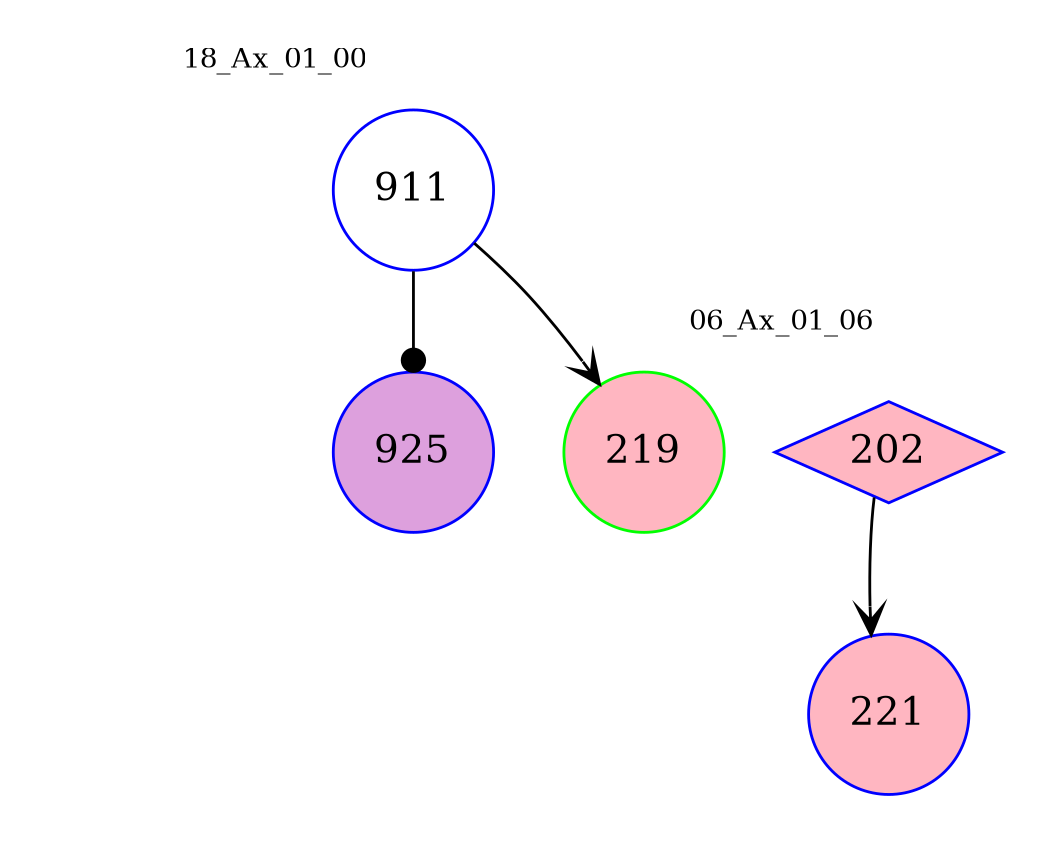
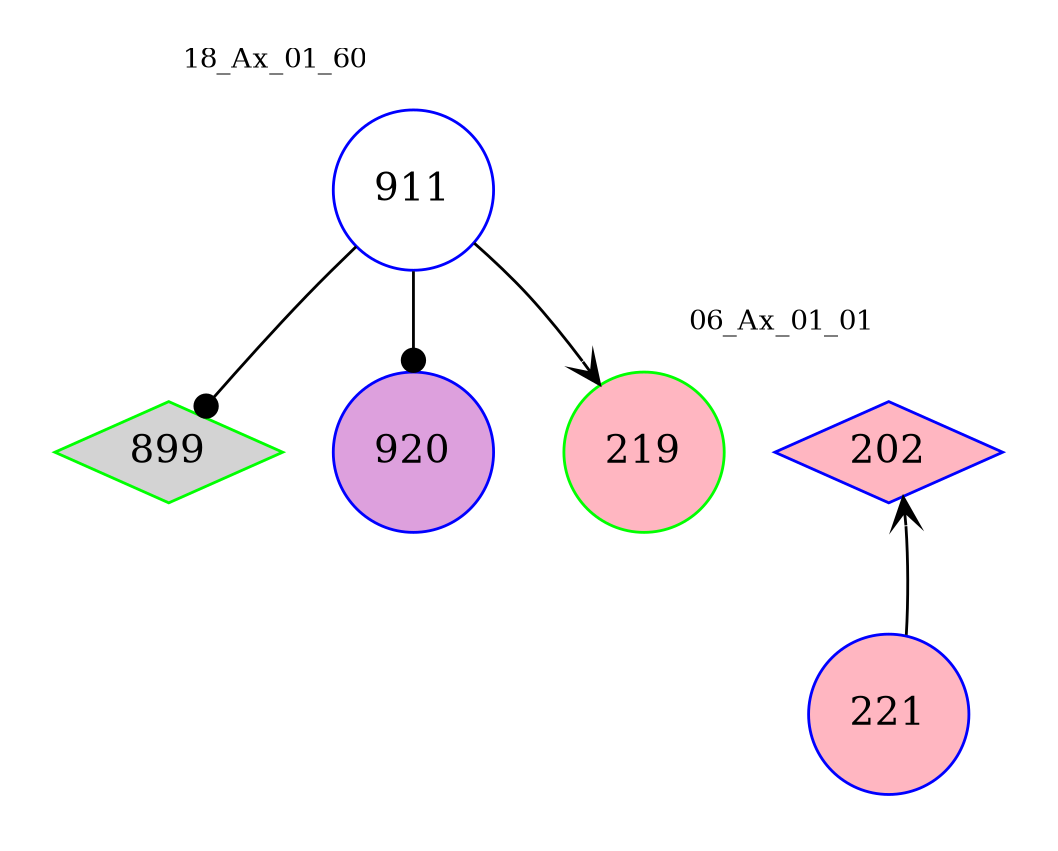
cluster "18_Ax_01_00": label "18_Ax_01_00" -> "18_Ax_01_60"
cluster "06_Ax_01_06": label "06_Ax_01_06" -> "06_Ax_01_01"
node "899": added
node "925": label "925" -> "920"
edge "202" -> "221": reversed
